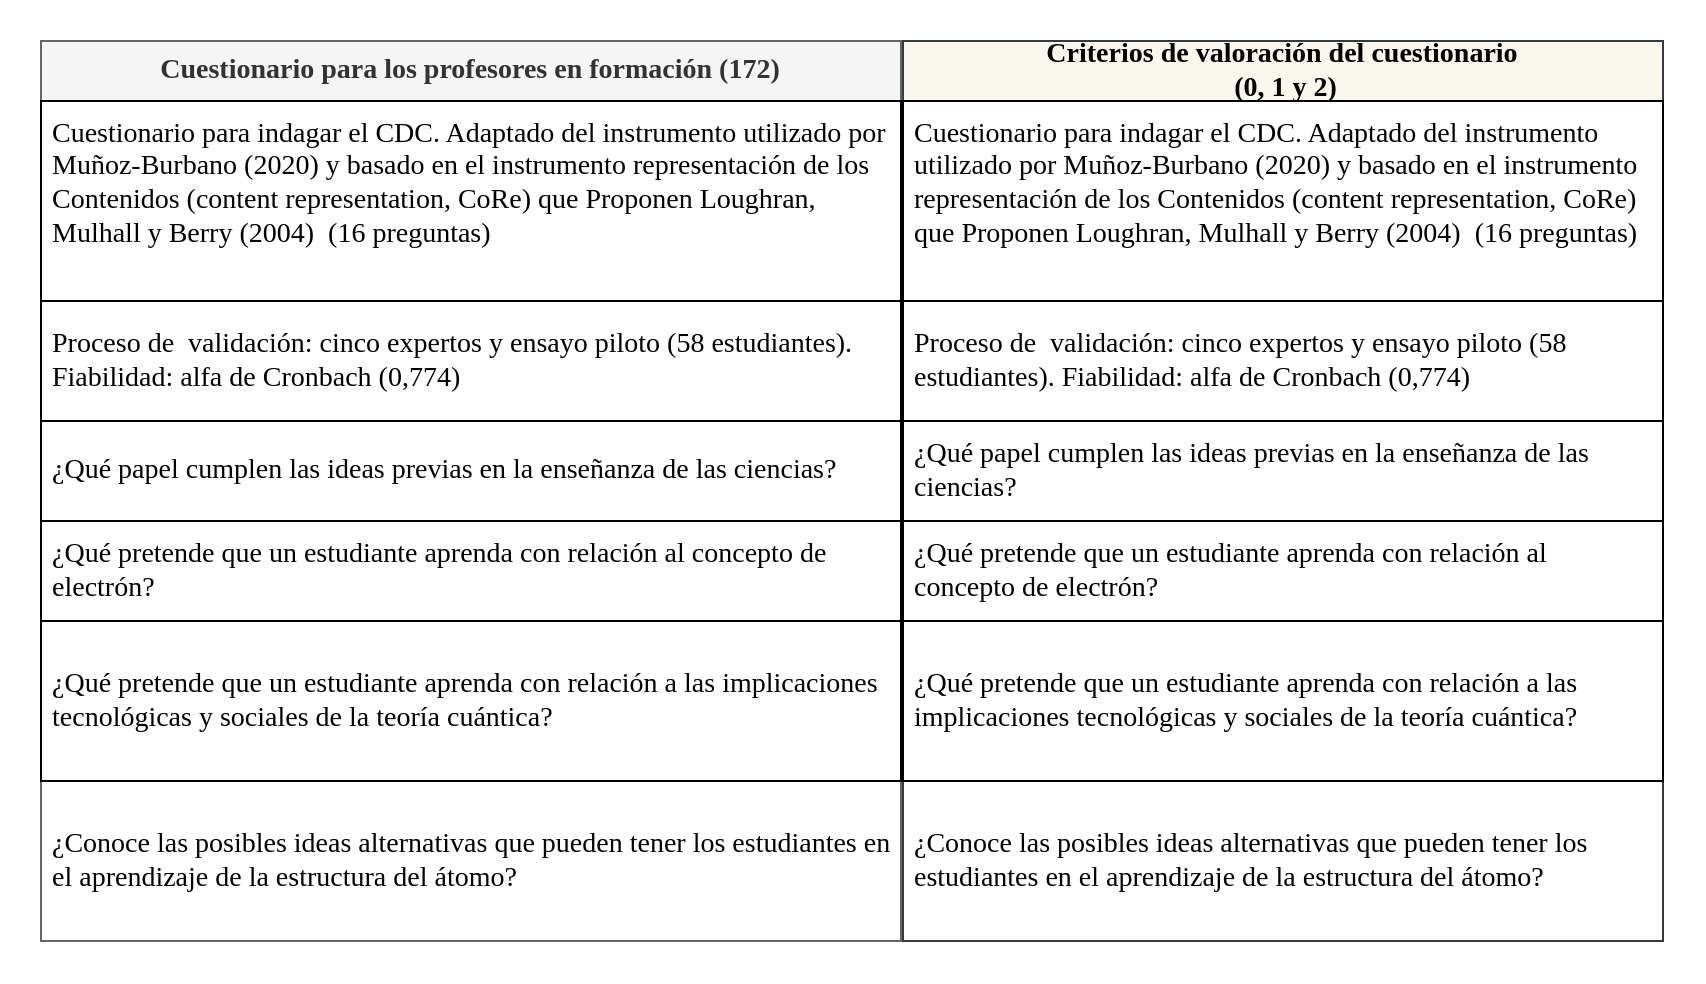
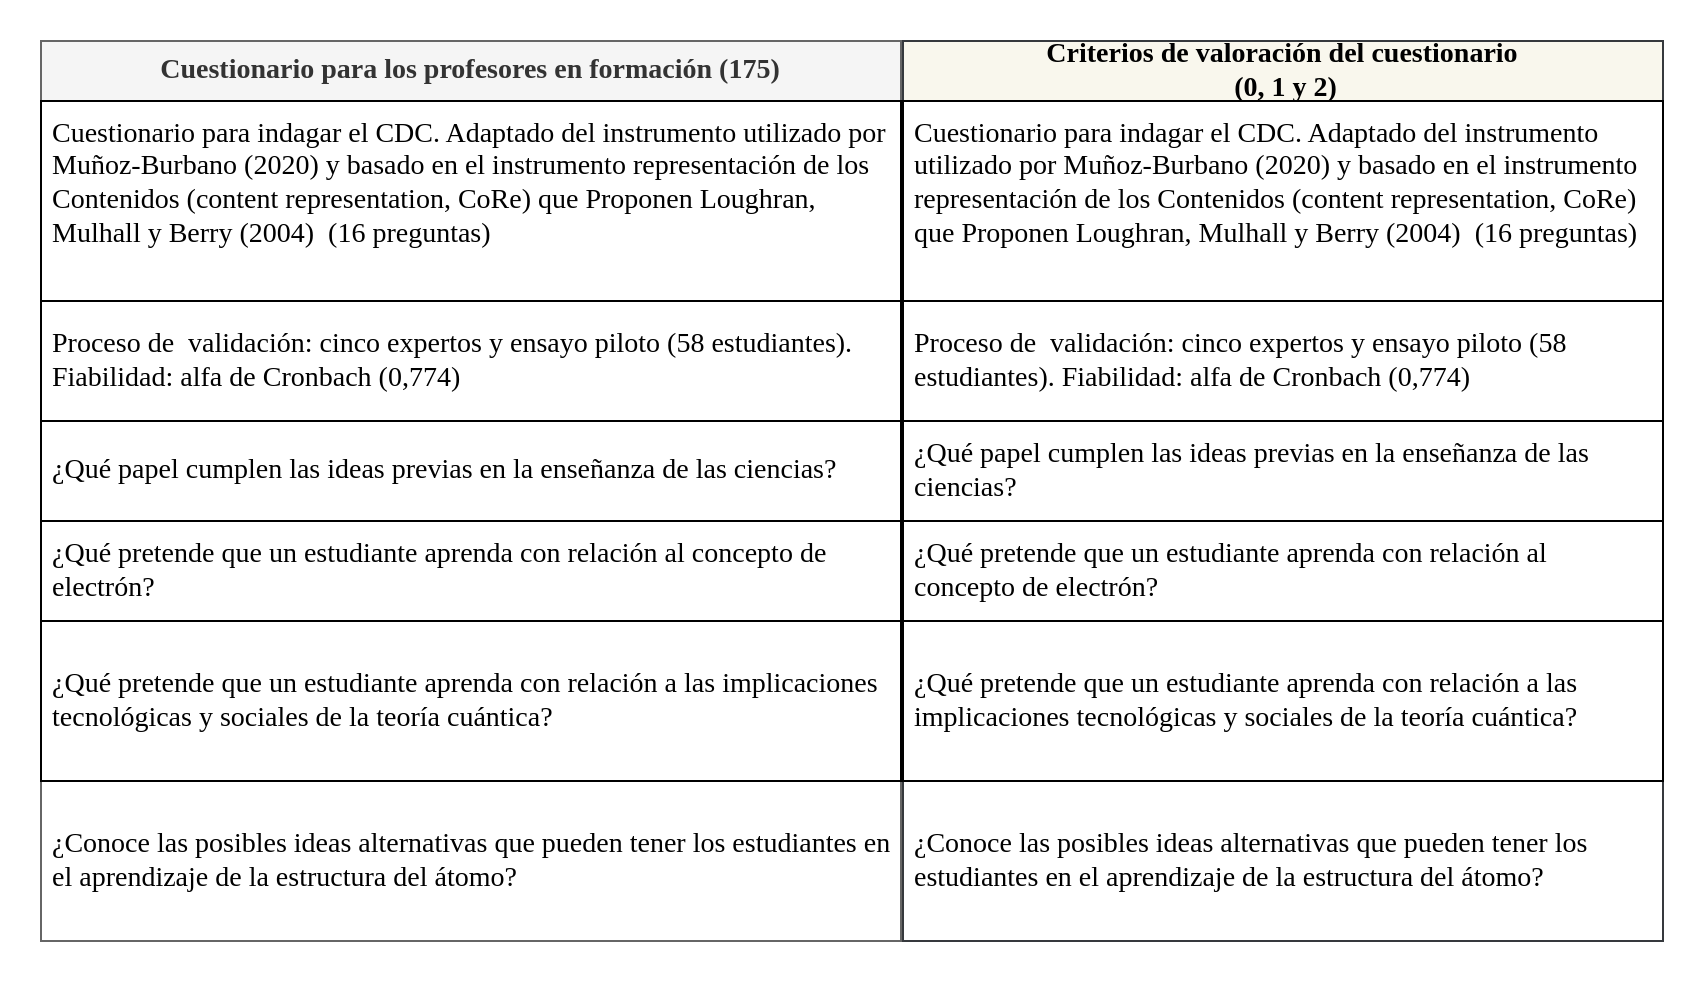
node "Cuestionario para los profesores en formación (172)": label "Cuestionario para los profesores en formación (172)" -> "Cuestionario para los profesores en formación (175)"
